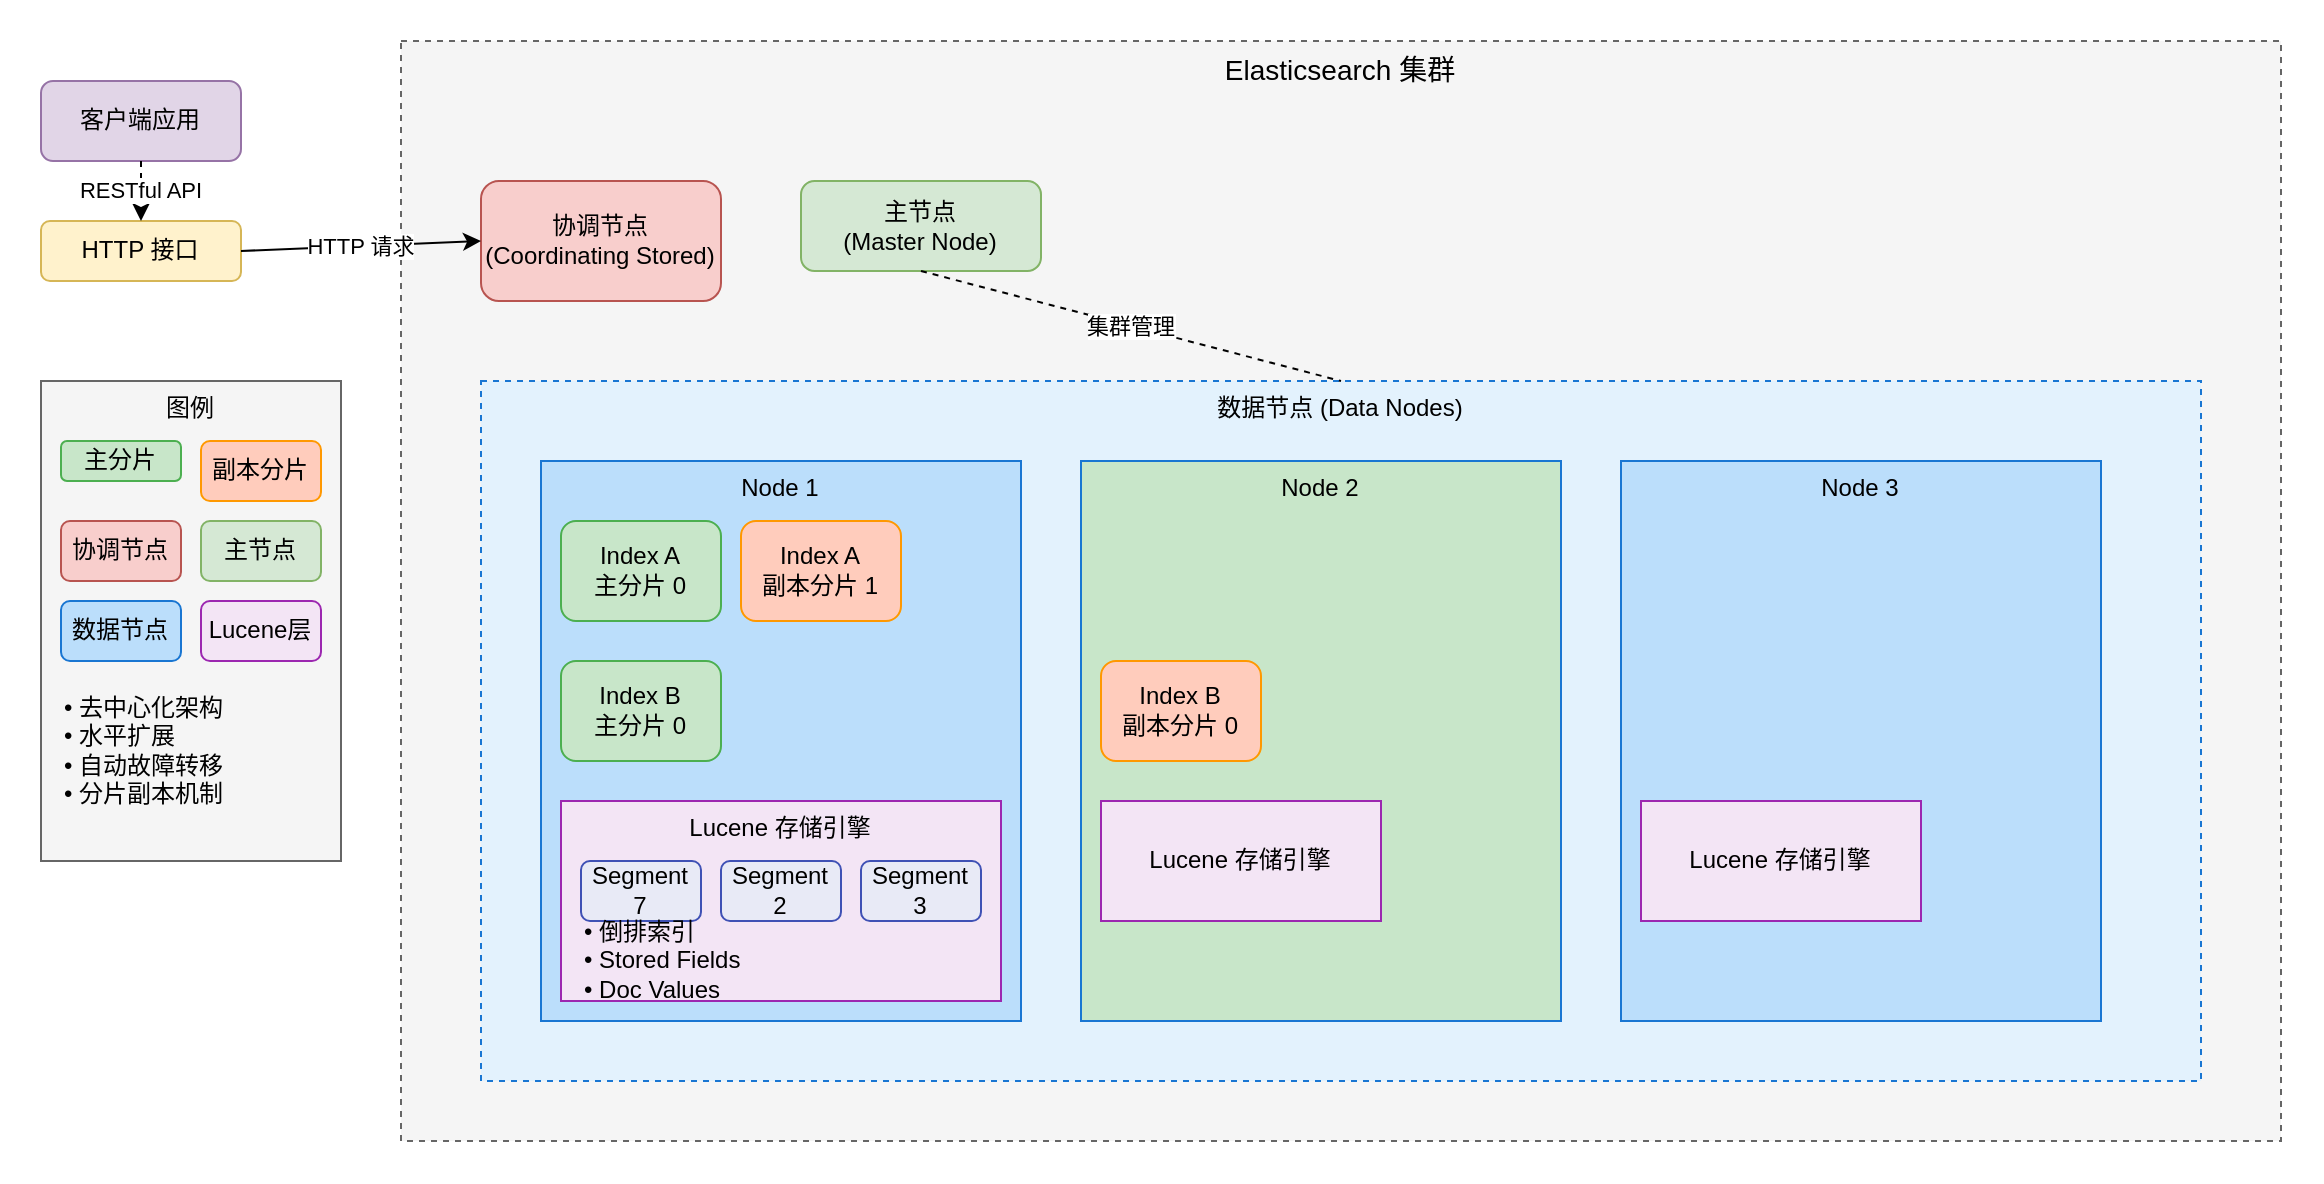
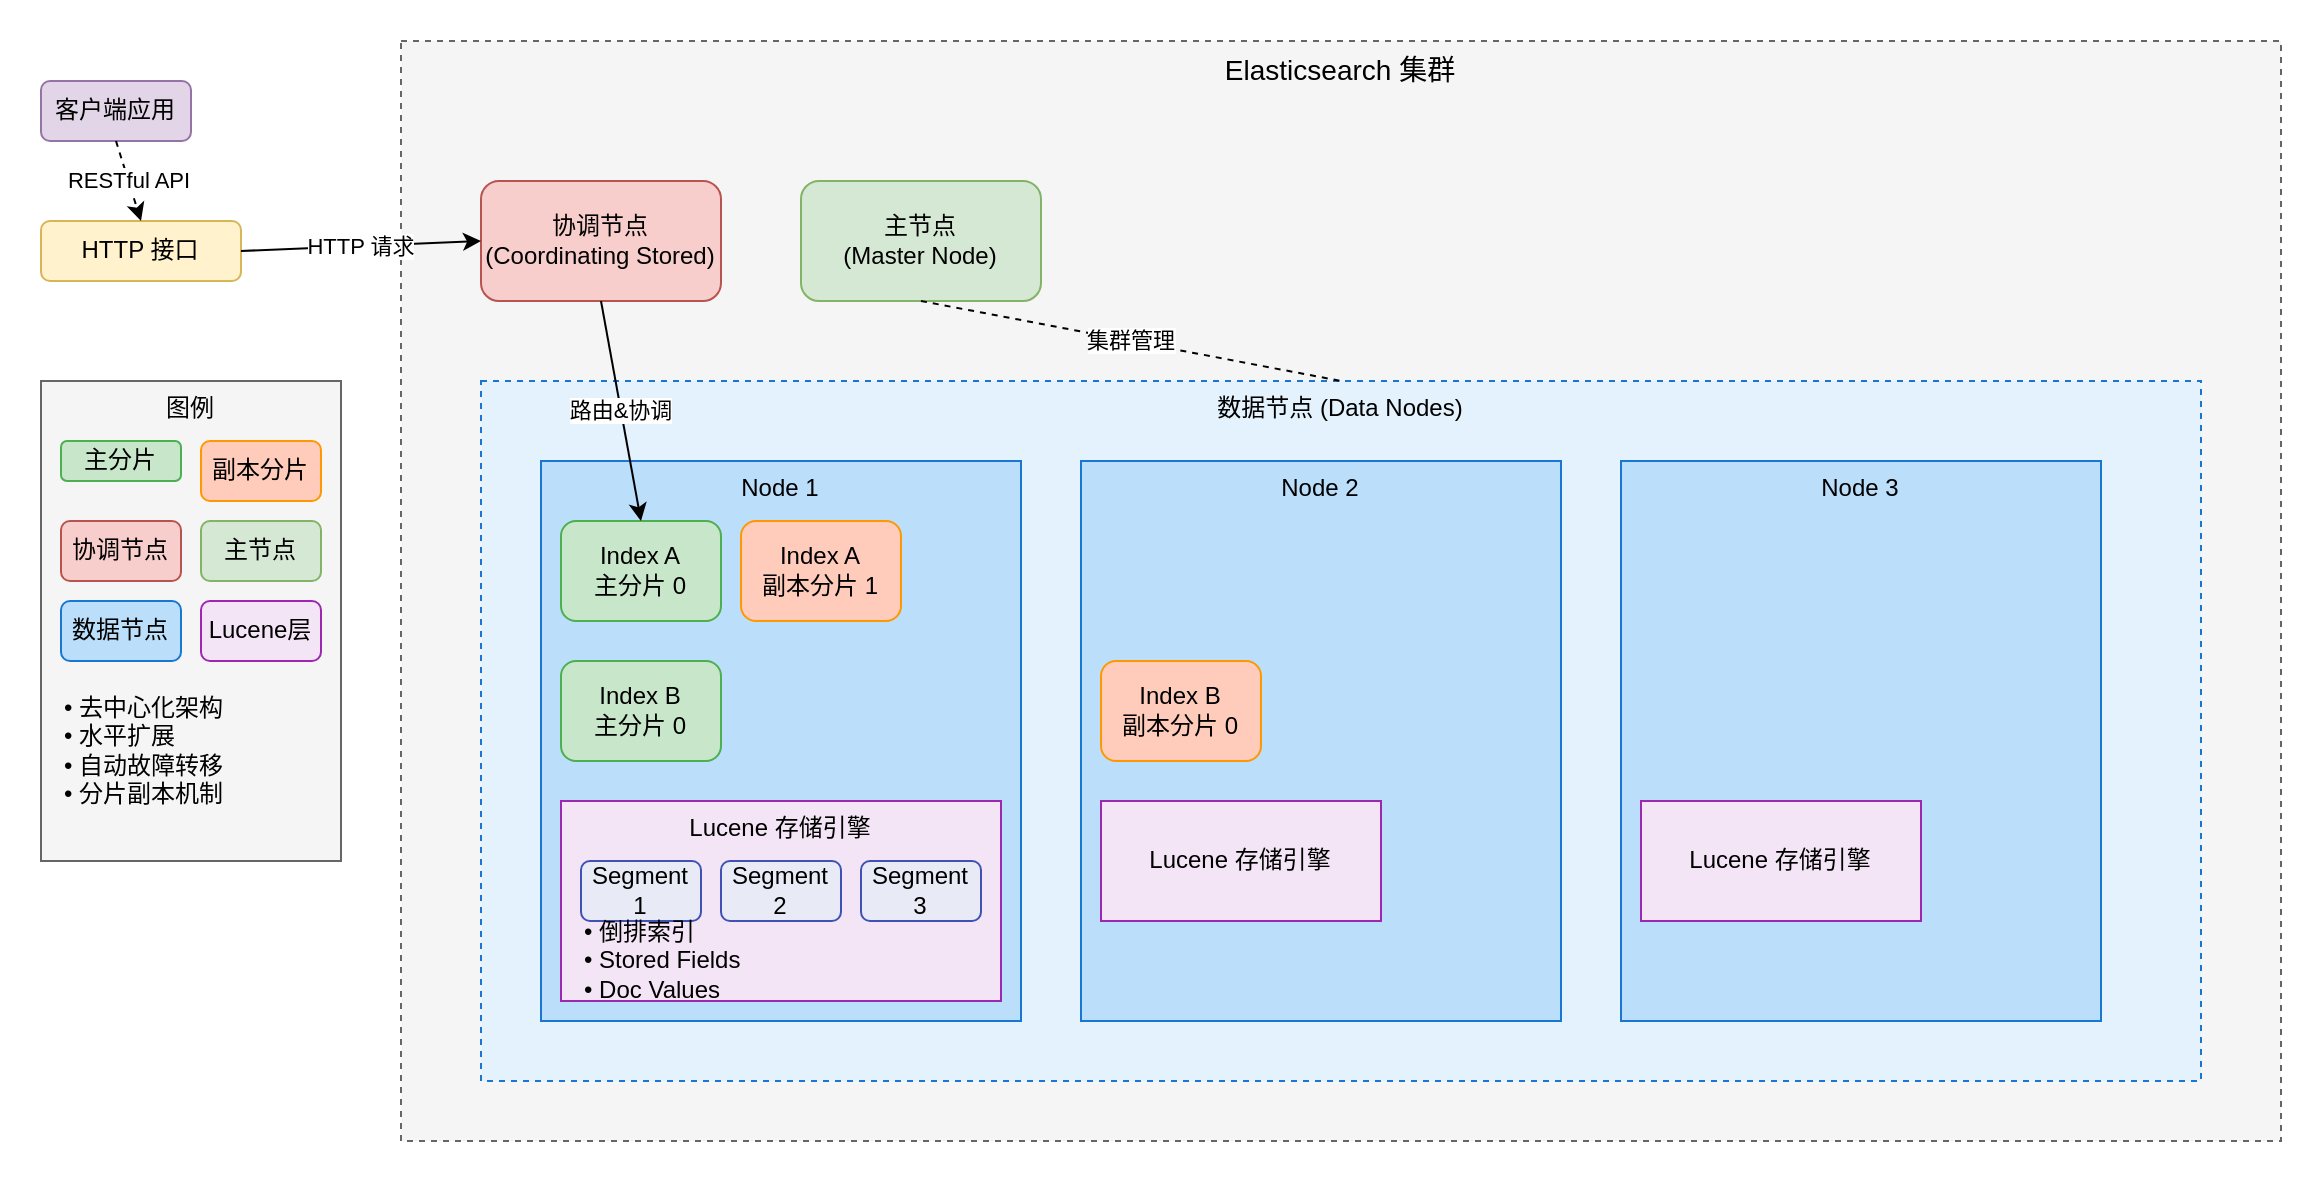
node "客户端应用": size 200x80 -> 150x60
node "主节点 (Master Node)": size 240x90 -> 240x120
edge "协调节点 (Coordinating Stored)" -> "Index A 主分片 0": added, label "路由&协调"
node "Node 2": fillcolor #c8e6c9 -> #bbdefb
node "Segment 7": label "Segment 7" -> "Segment 1"
